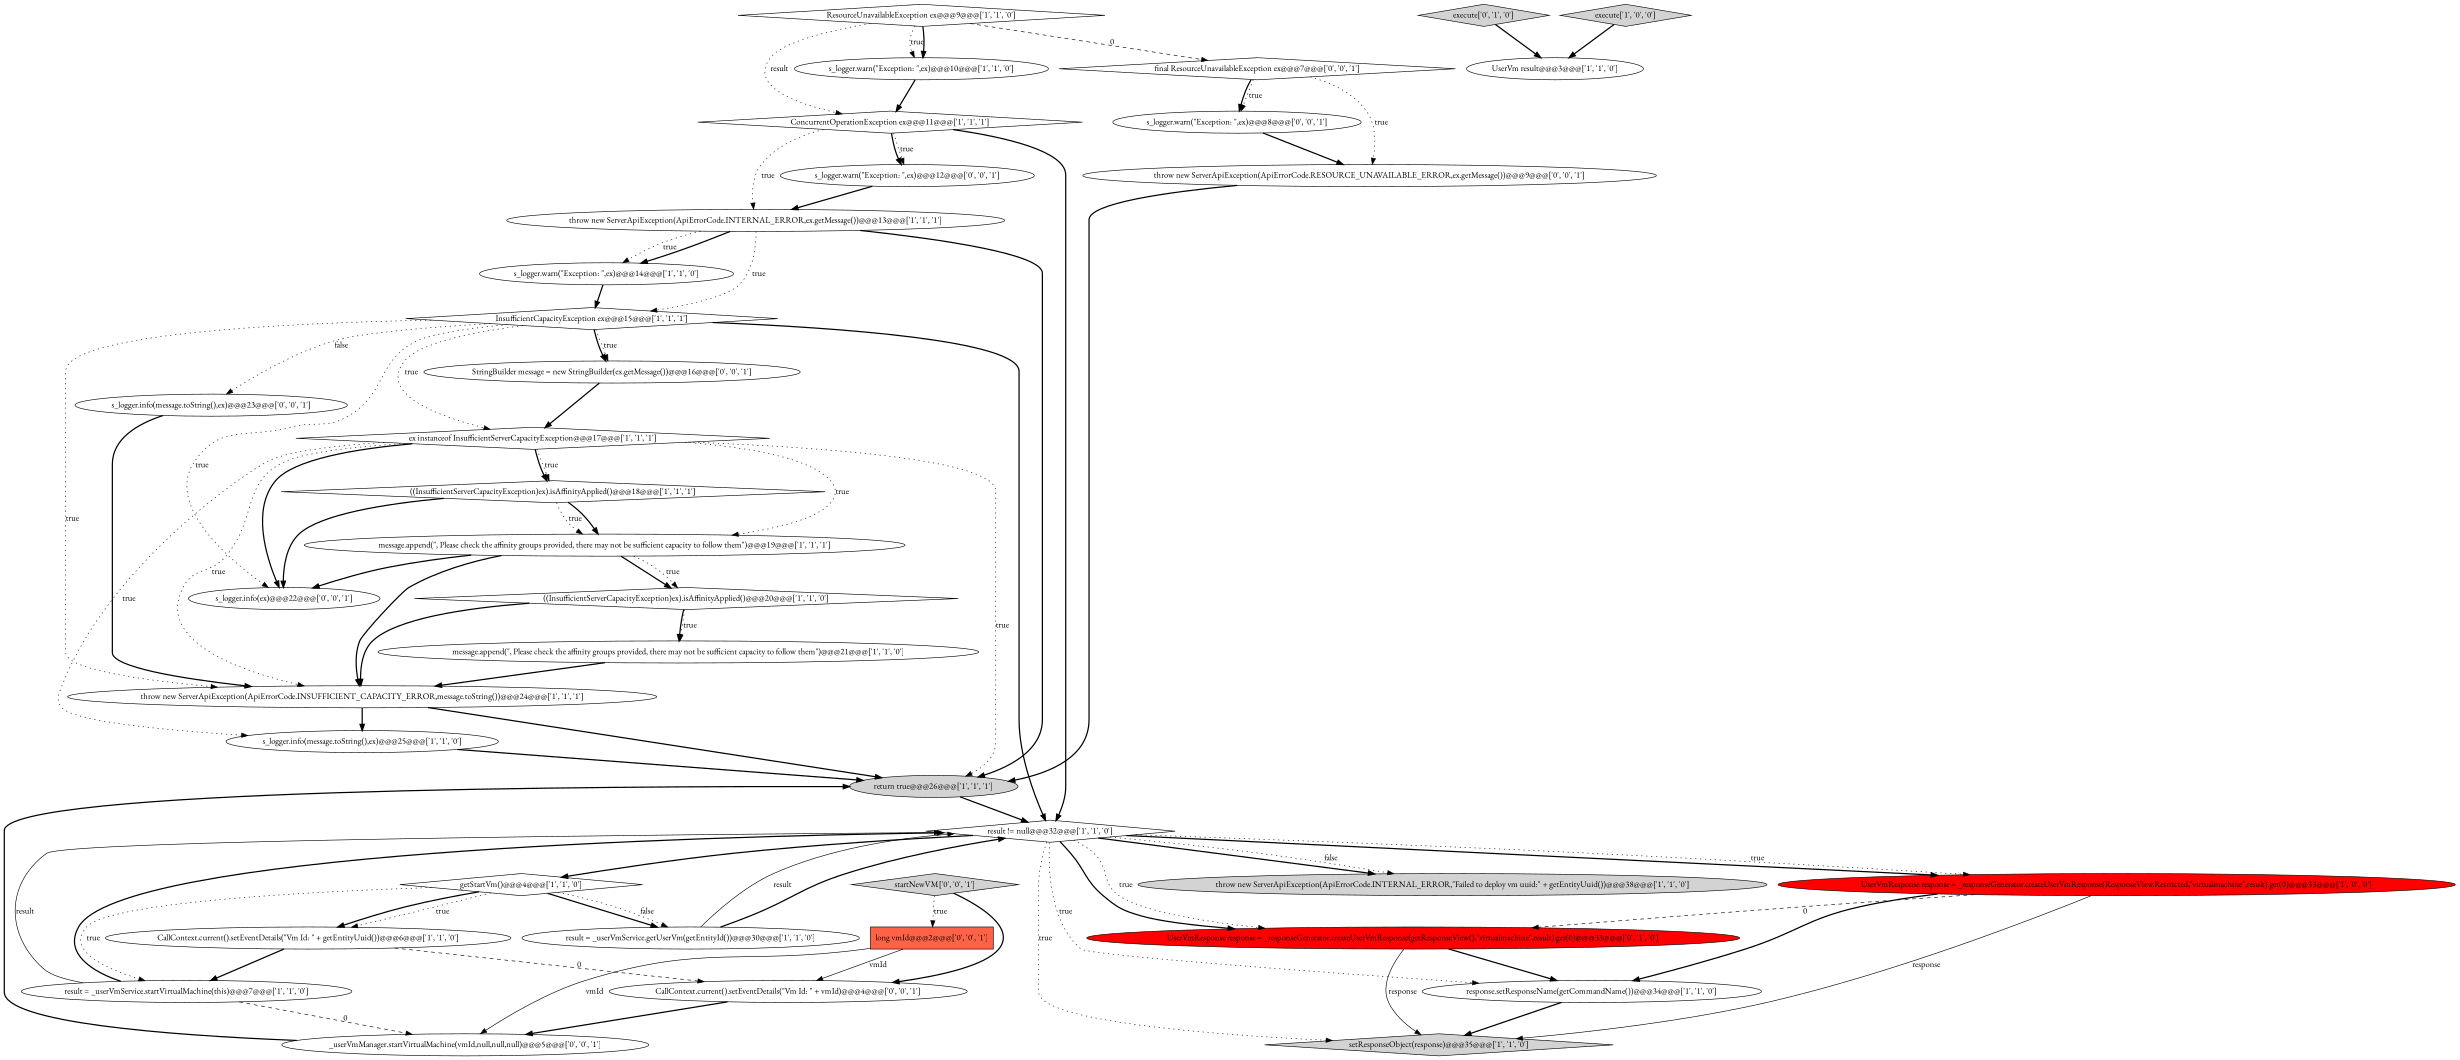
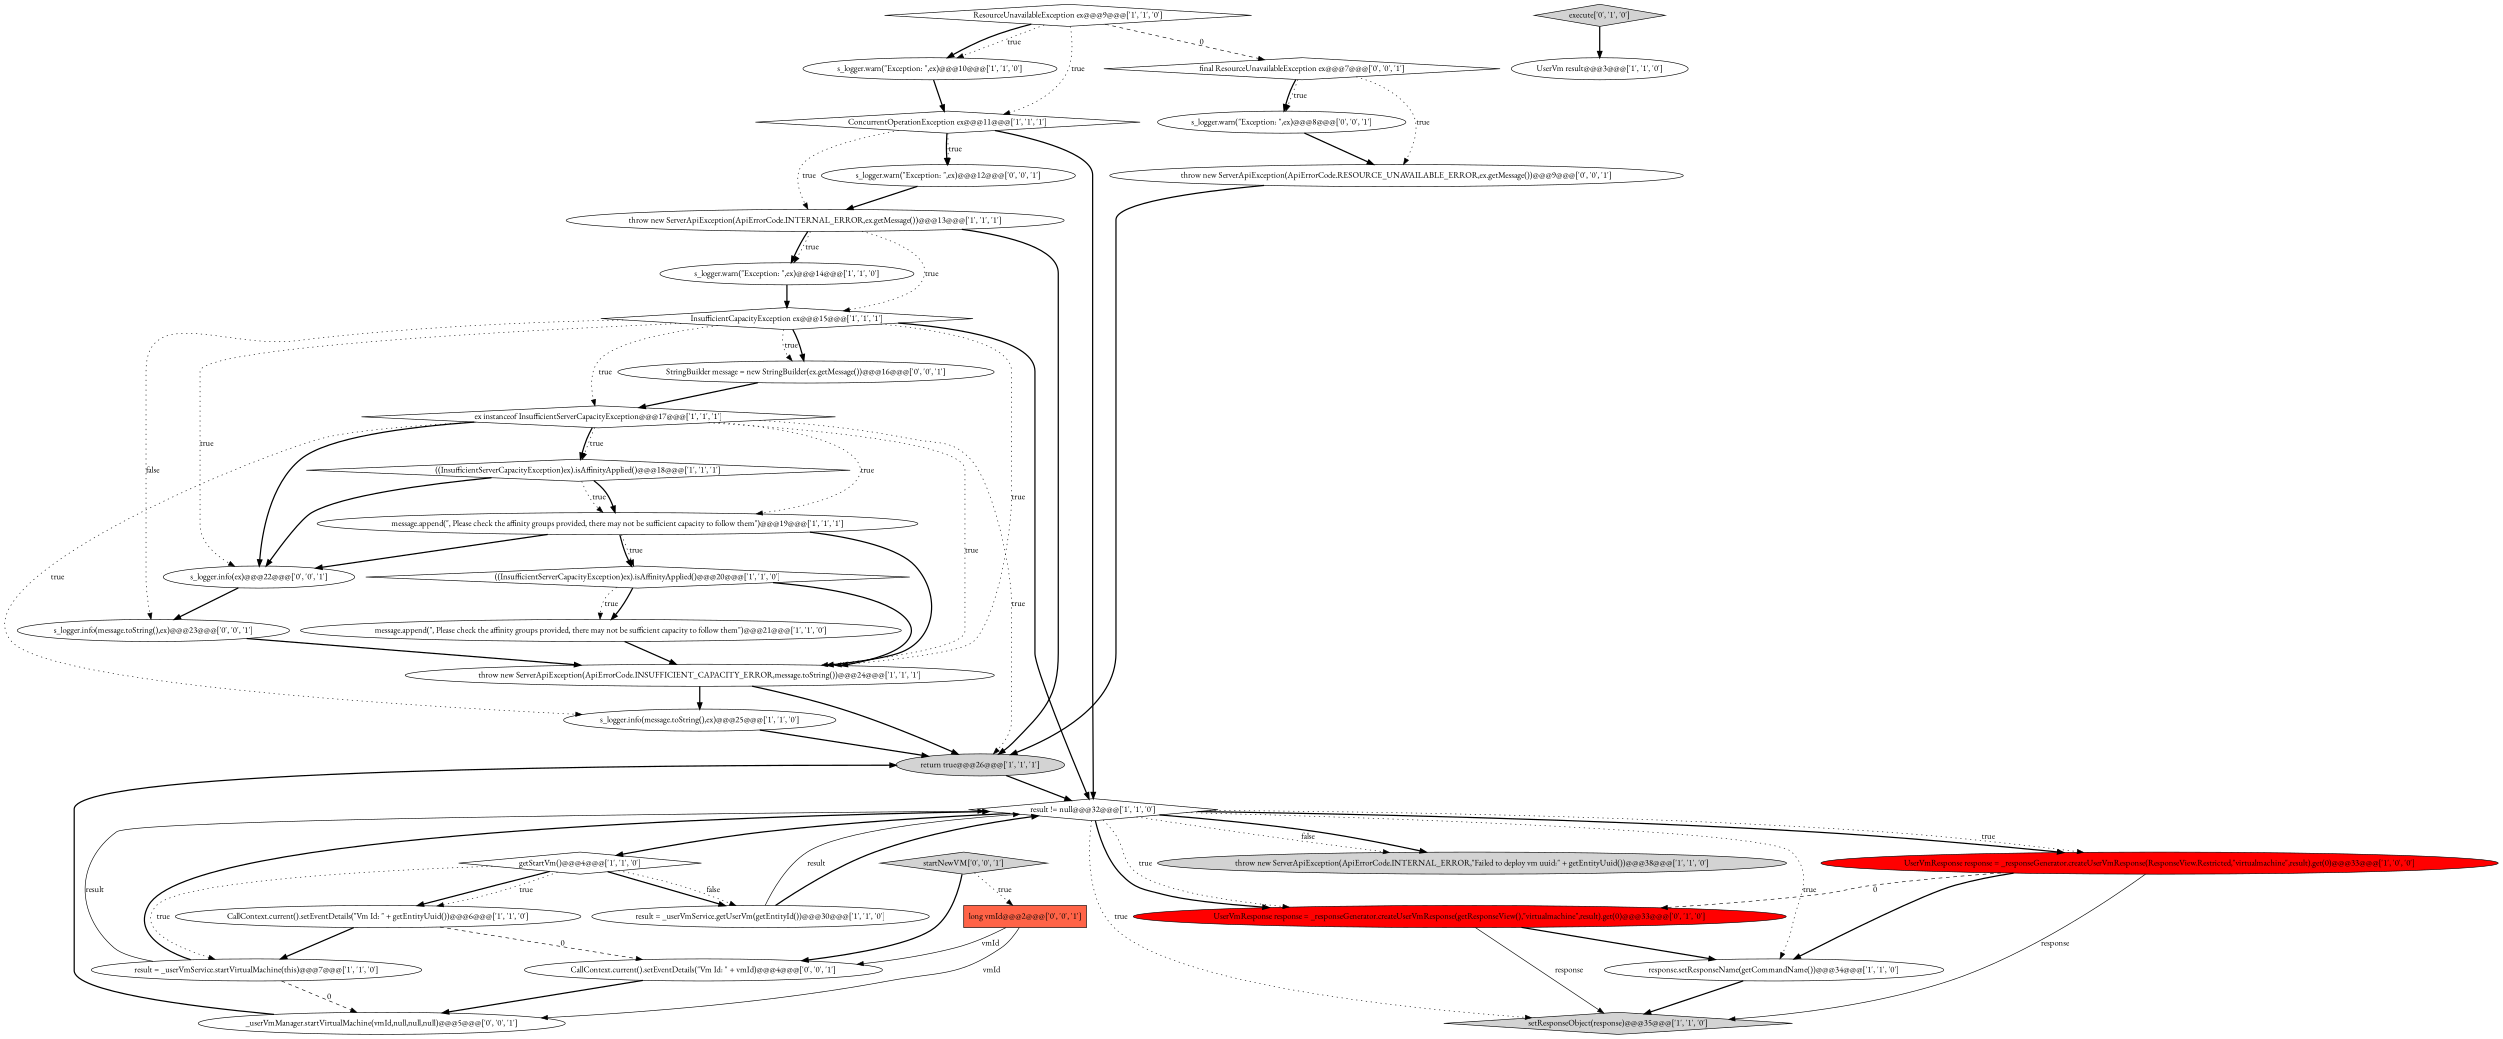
node "execute['1', '0', '0']": removed
edge "ResourceUnavailableException ex@@@9@@@['1', '1', '0']" -> "ConcurrentOperationException ex@@@11@@@['1', '1', '1']": label "result" -> "true"
edge "s_logger.info(ex)@@@22@@@['0', '0', '1']" -> "s_logger.info(message.toString(),ex)@@@23@@@['0', '0', '1']": added
